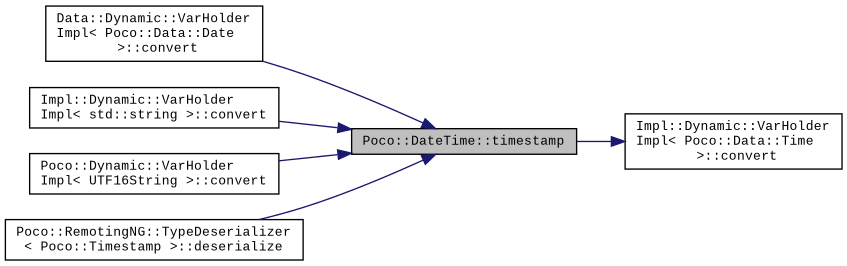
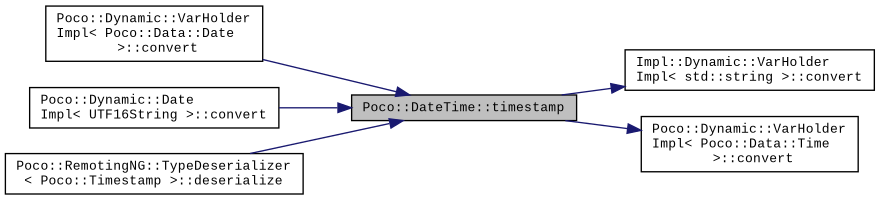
node "Data::Dynamic::VarHolder Impl< Poco::Data::Date >::convert": label "Data::Dynamic::VarHolder Impl< Poco::Data::Date >::convert" -> "Poco::Dynamic::VarHolder Impl< Poco::Data::Date >::convert"
edge "Impl::Dynamic::VarHolder Impl< std::string >::convert" -> "Poco::DateTime::timestamp": reversed
node "Impl::Dynamic::VarHolder Impl< Poco::Data::Time >::convert": label "Impl::Dynamic::VarHolder Impl< Poco::Data::Time >::convert" -> "Poco::Dynamic::VarHolder Impl< Poco::Data::Time >::convert"
node "Poco::Dynamic::VarHolder Impl< UTF16String >::convert": label "Poco::Dynamic::VarHolder Impl< UTF16String >::convert" -> "Poco::Dynamic::Date Impl< UTF16String >::convert"
